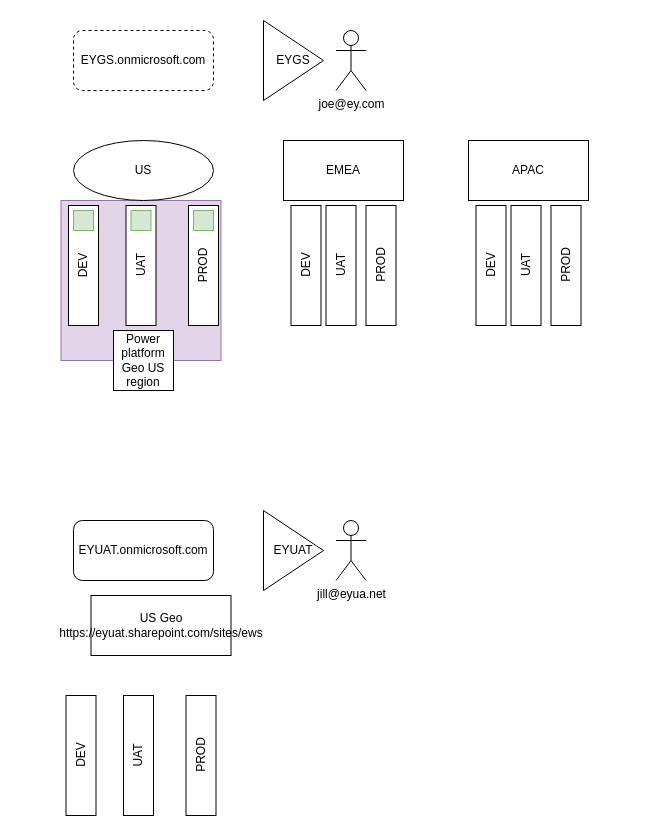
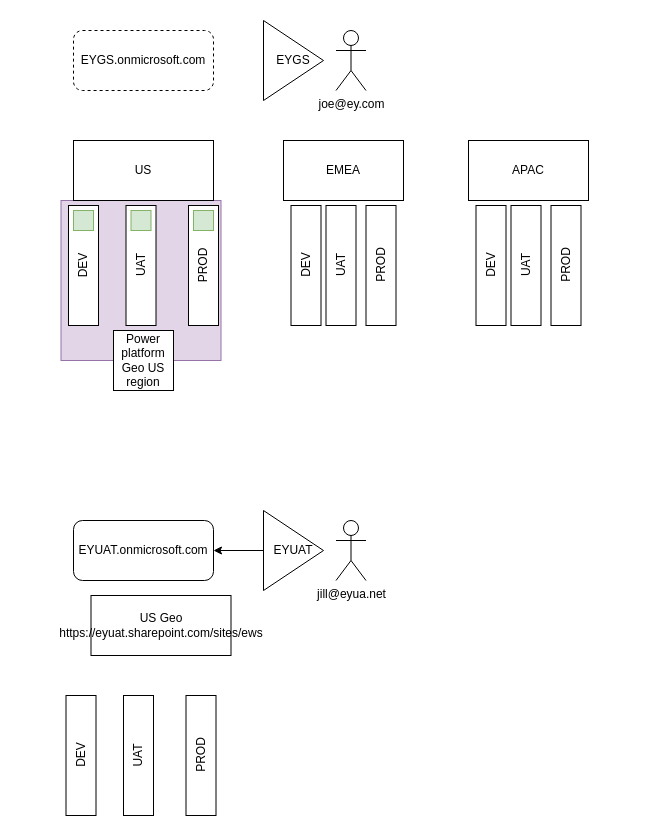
node "US": shape ellipse -> rectangle
edge "EYUAT" -> "EYUAT.onmicrosoft.com": added
